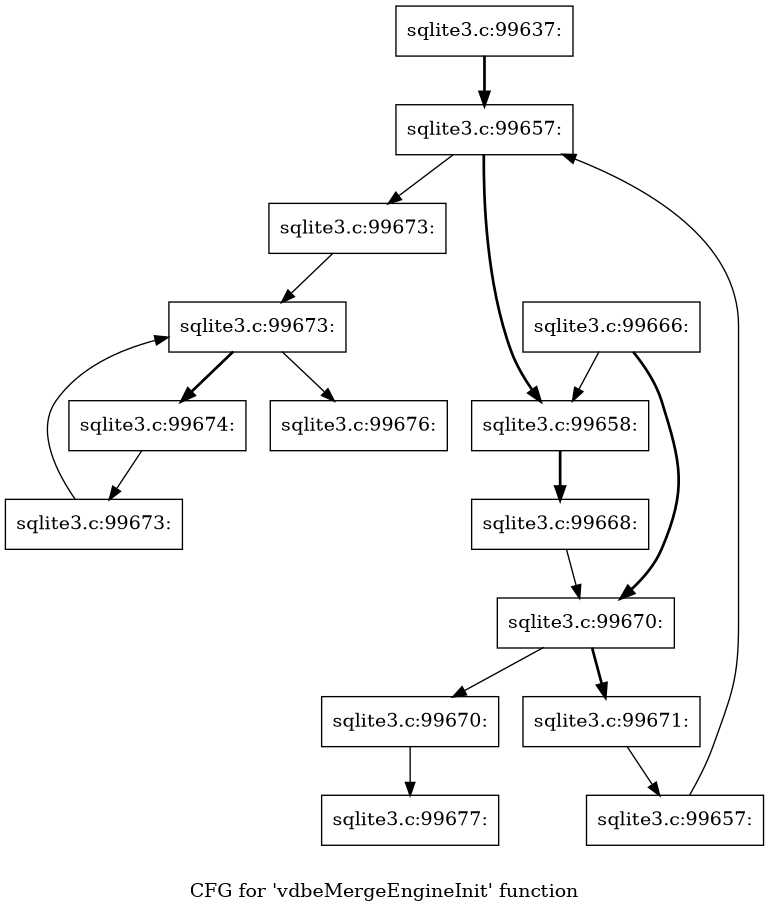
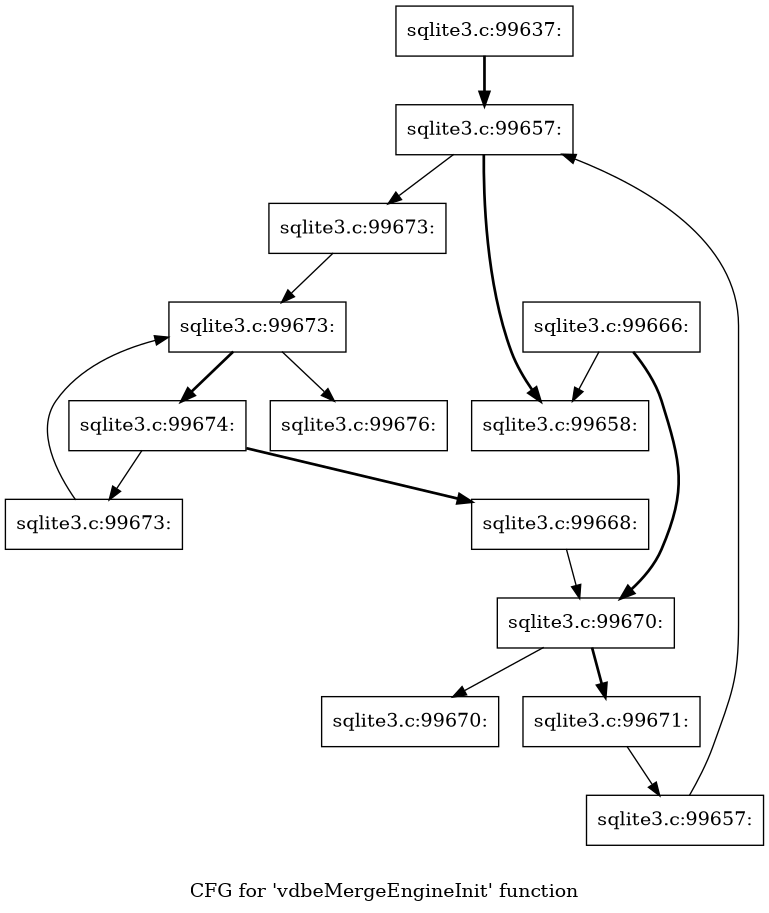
edge "sqlite3.c:99658:" -> "sqlite3.c:99668:": now "sqlite3.c:99674:" -> "sqlite3.c:99668:"
node "sqlite3.c:99677:": removed
